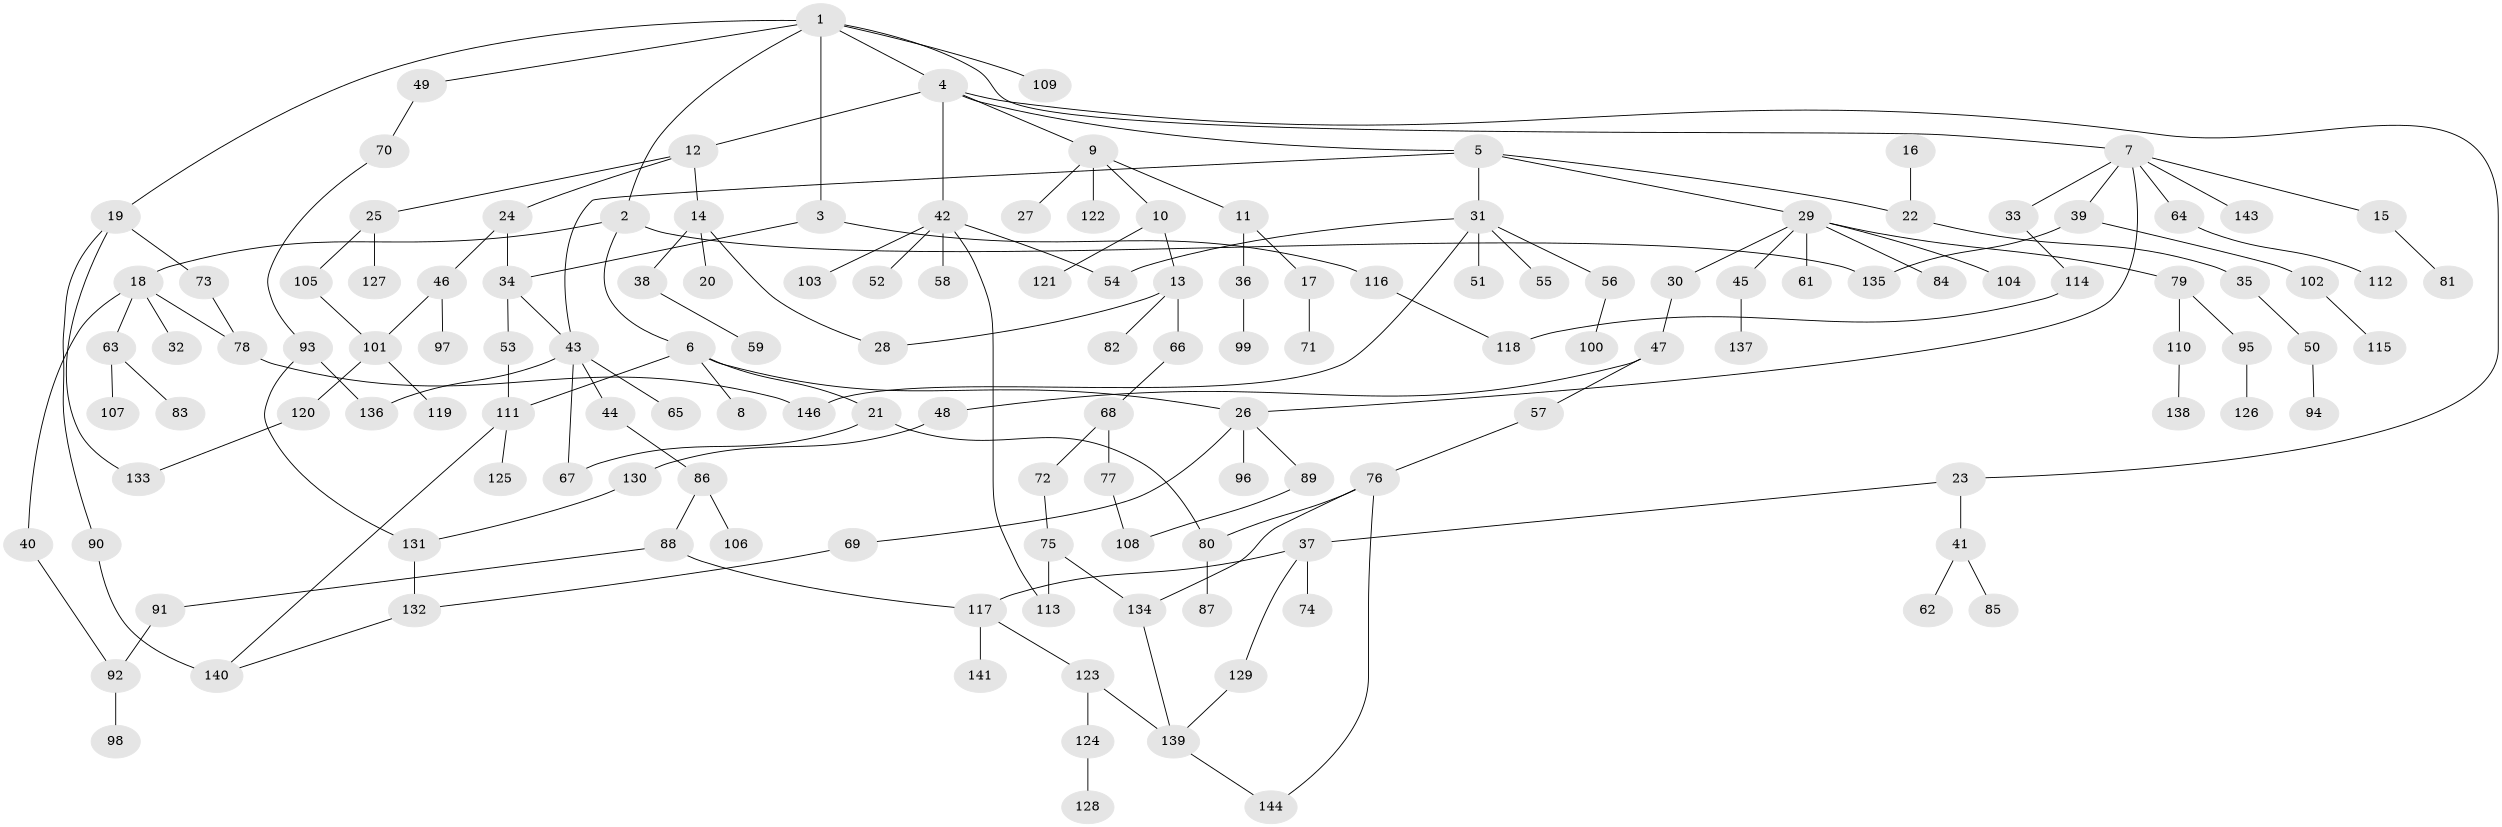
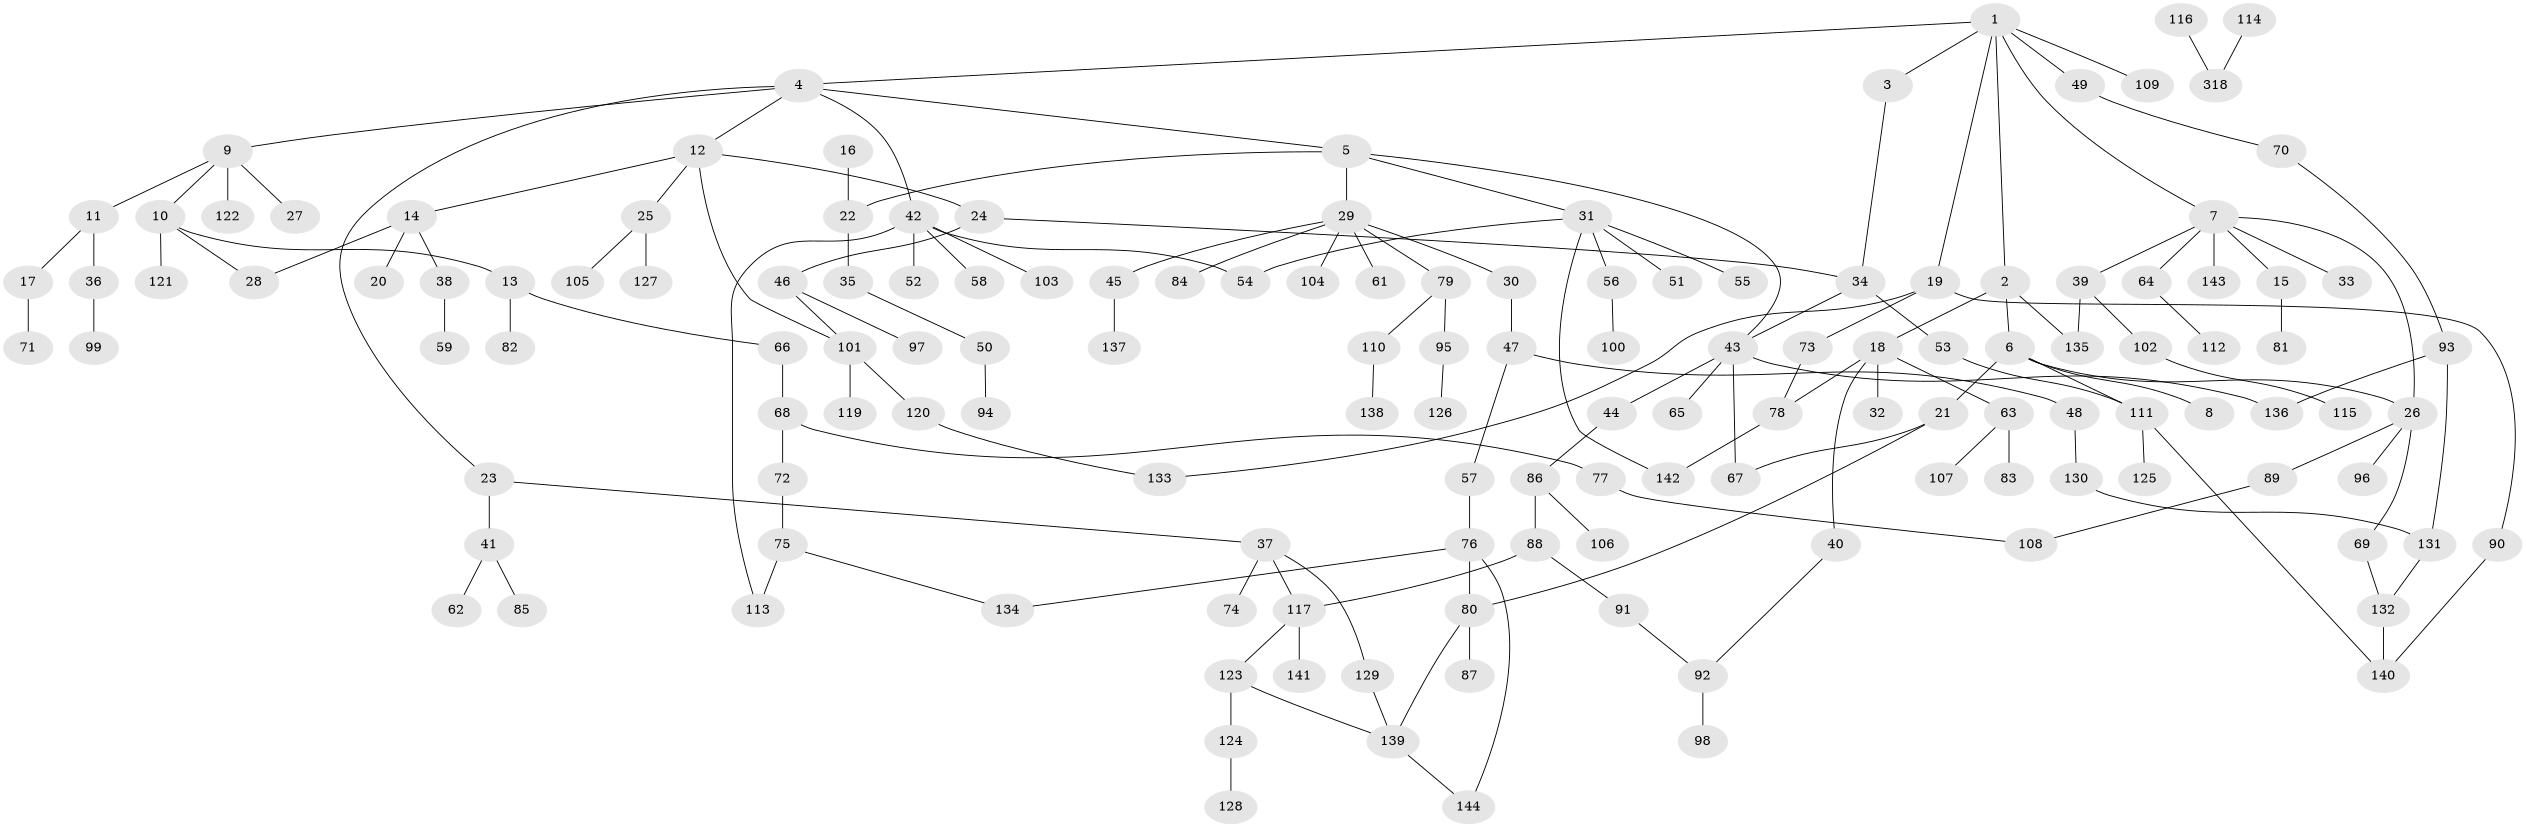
edge "3" -- "116": removed
edge "33" -- "114": removed
edge "105" -- "101": now "12" -- "101"
edge "13" -- "28": now "10" -- "28"
node "118": label "118" -> "318"
node "146": label "146" -> "142"
edge "134" -- "139": now "80" -- "139"
